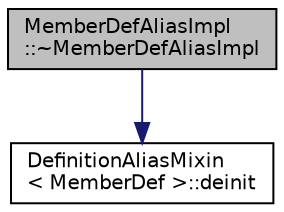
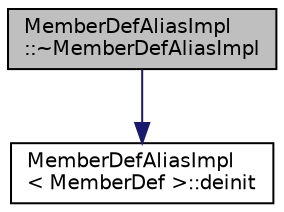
node "DefinitionAliasMixin < MemberDef >::deinit": label "DefinitionAliasMixin < MemberDef >::deinit" -> "MemberDefAliasImpl < MemberDef >::deinit"
